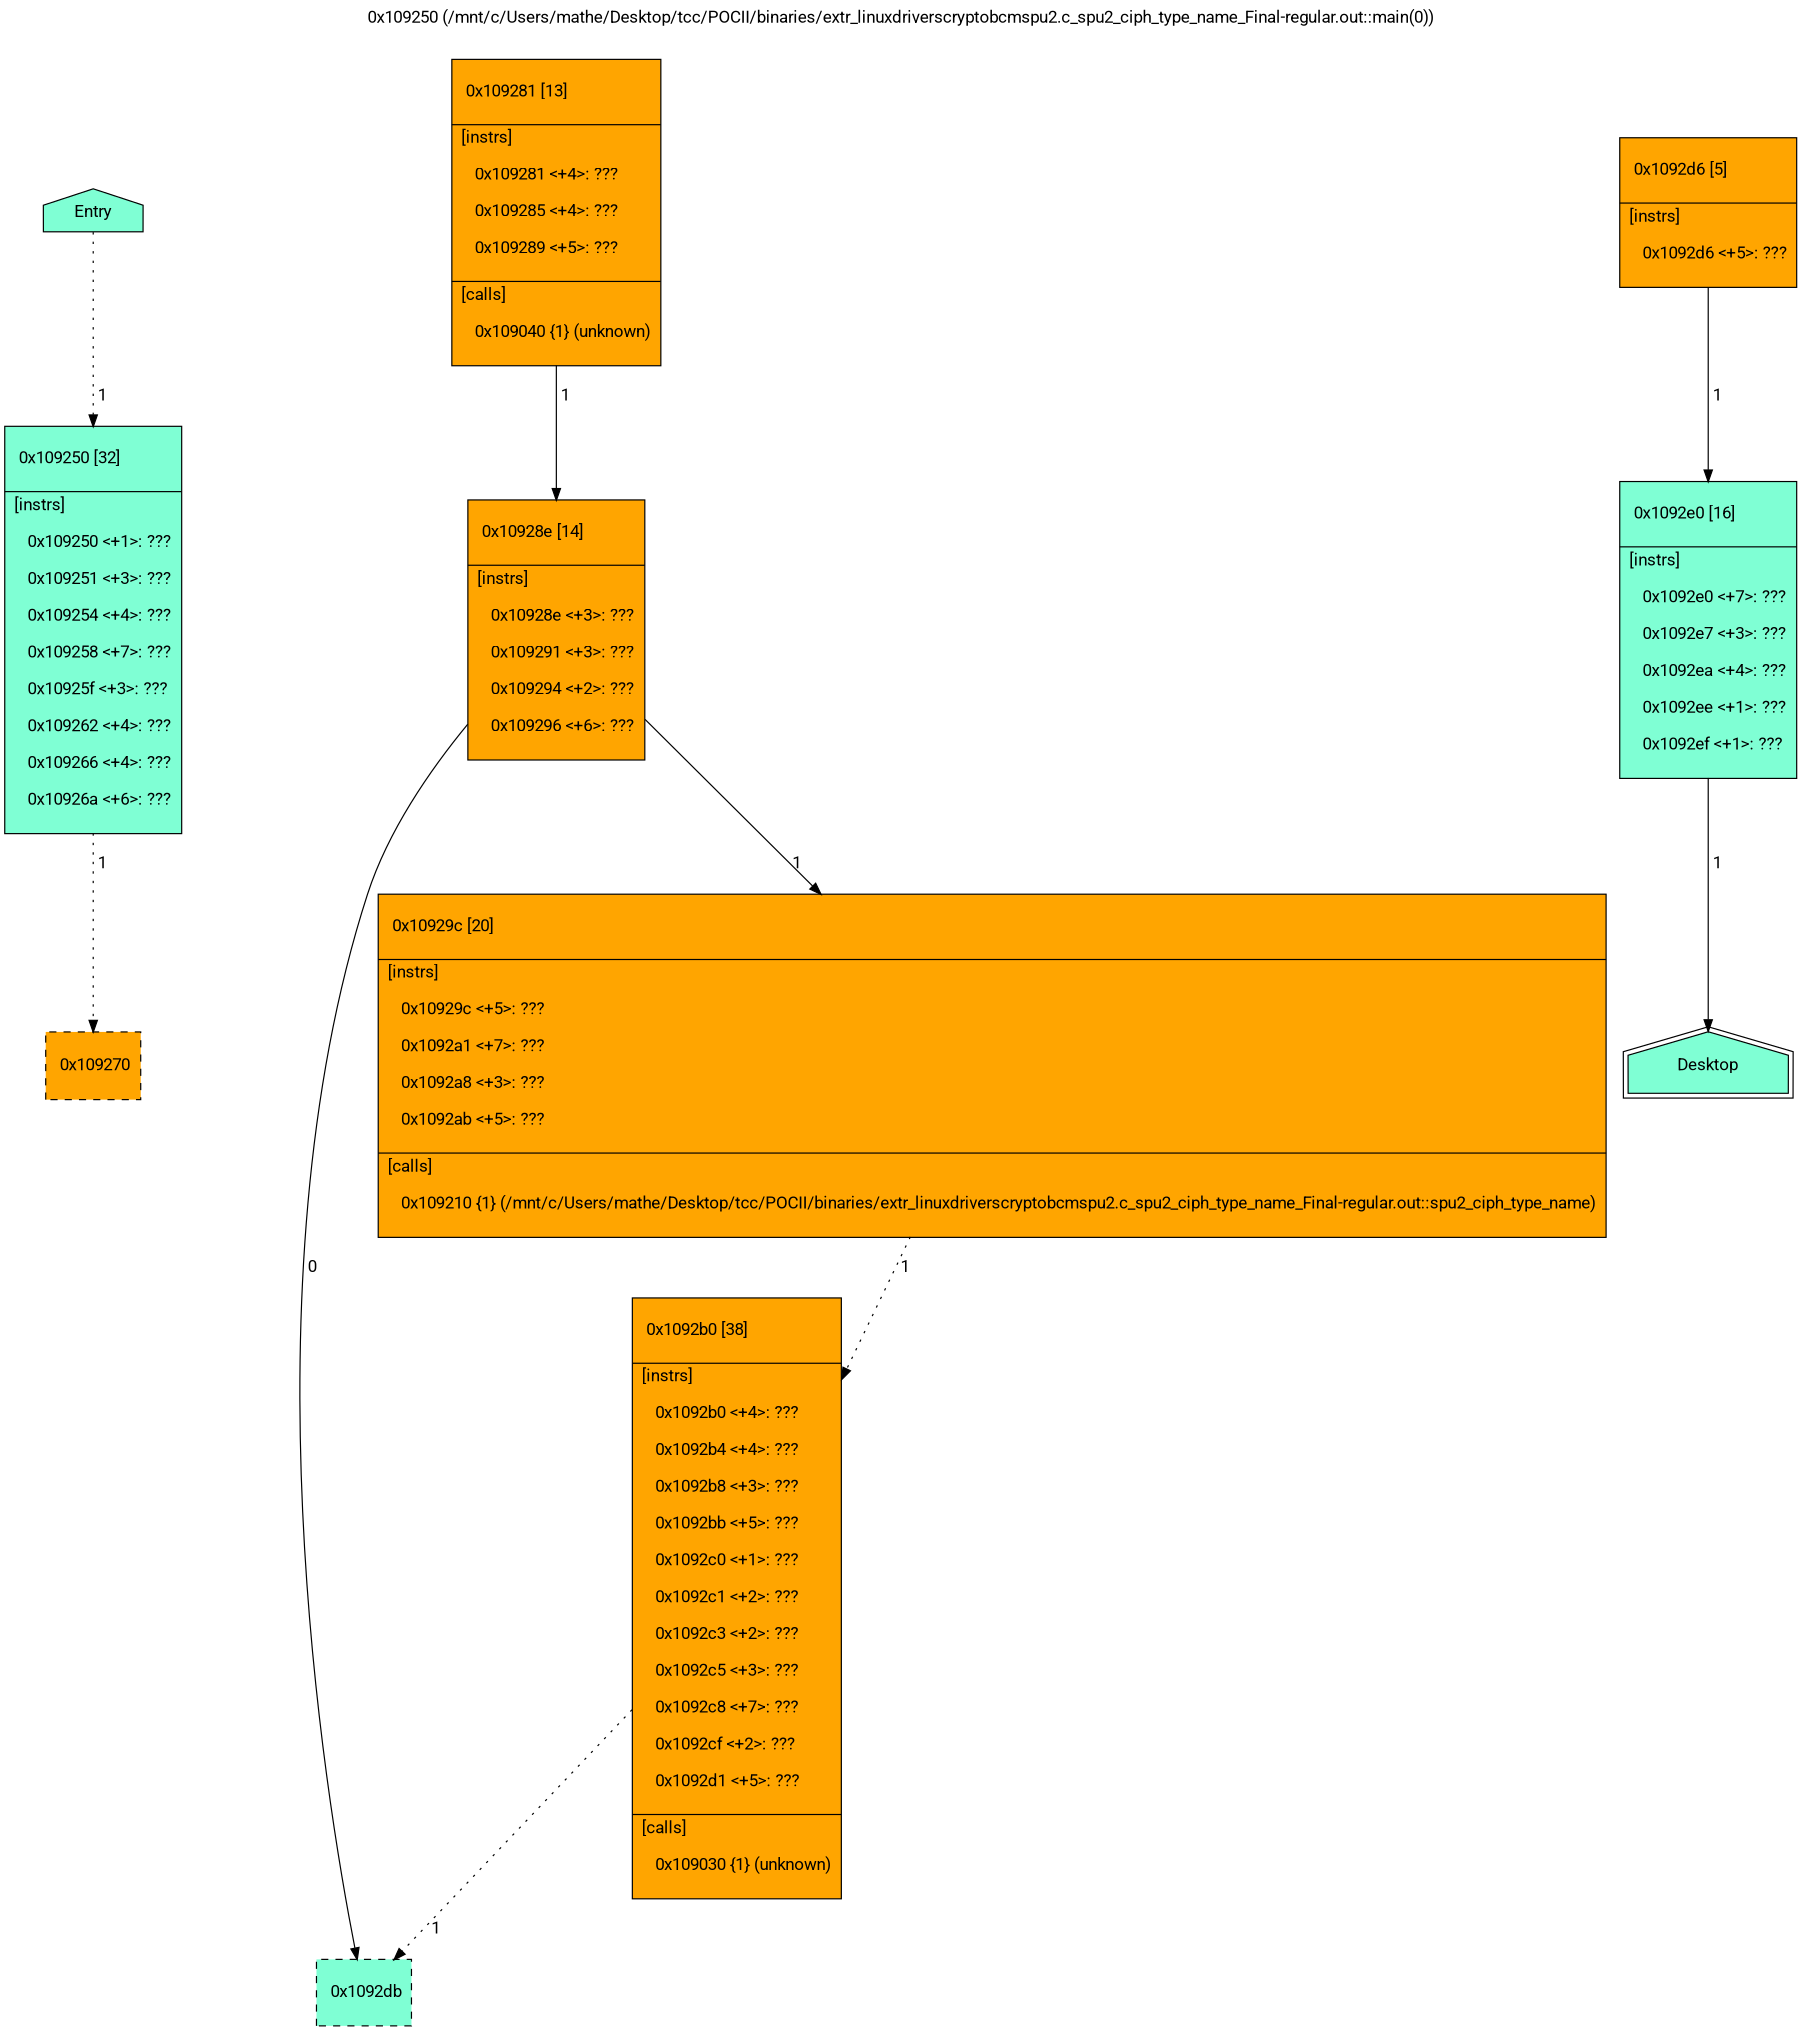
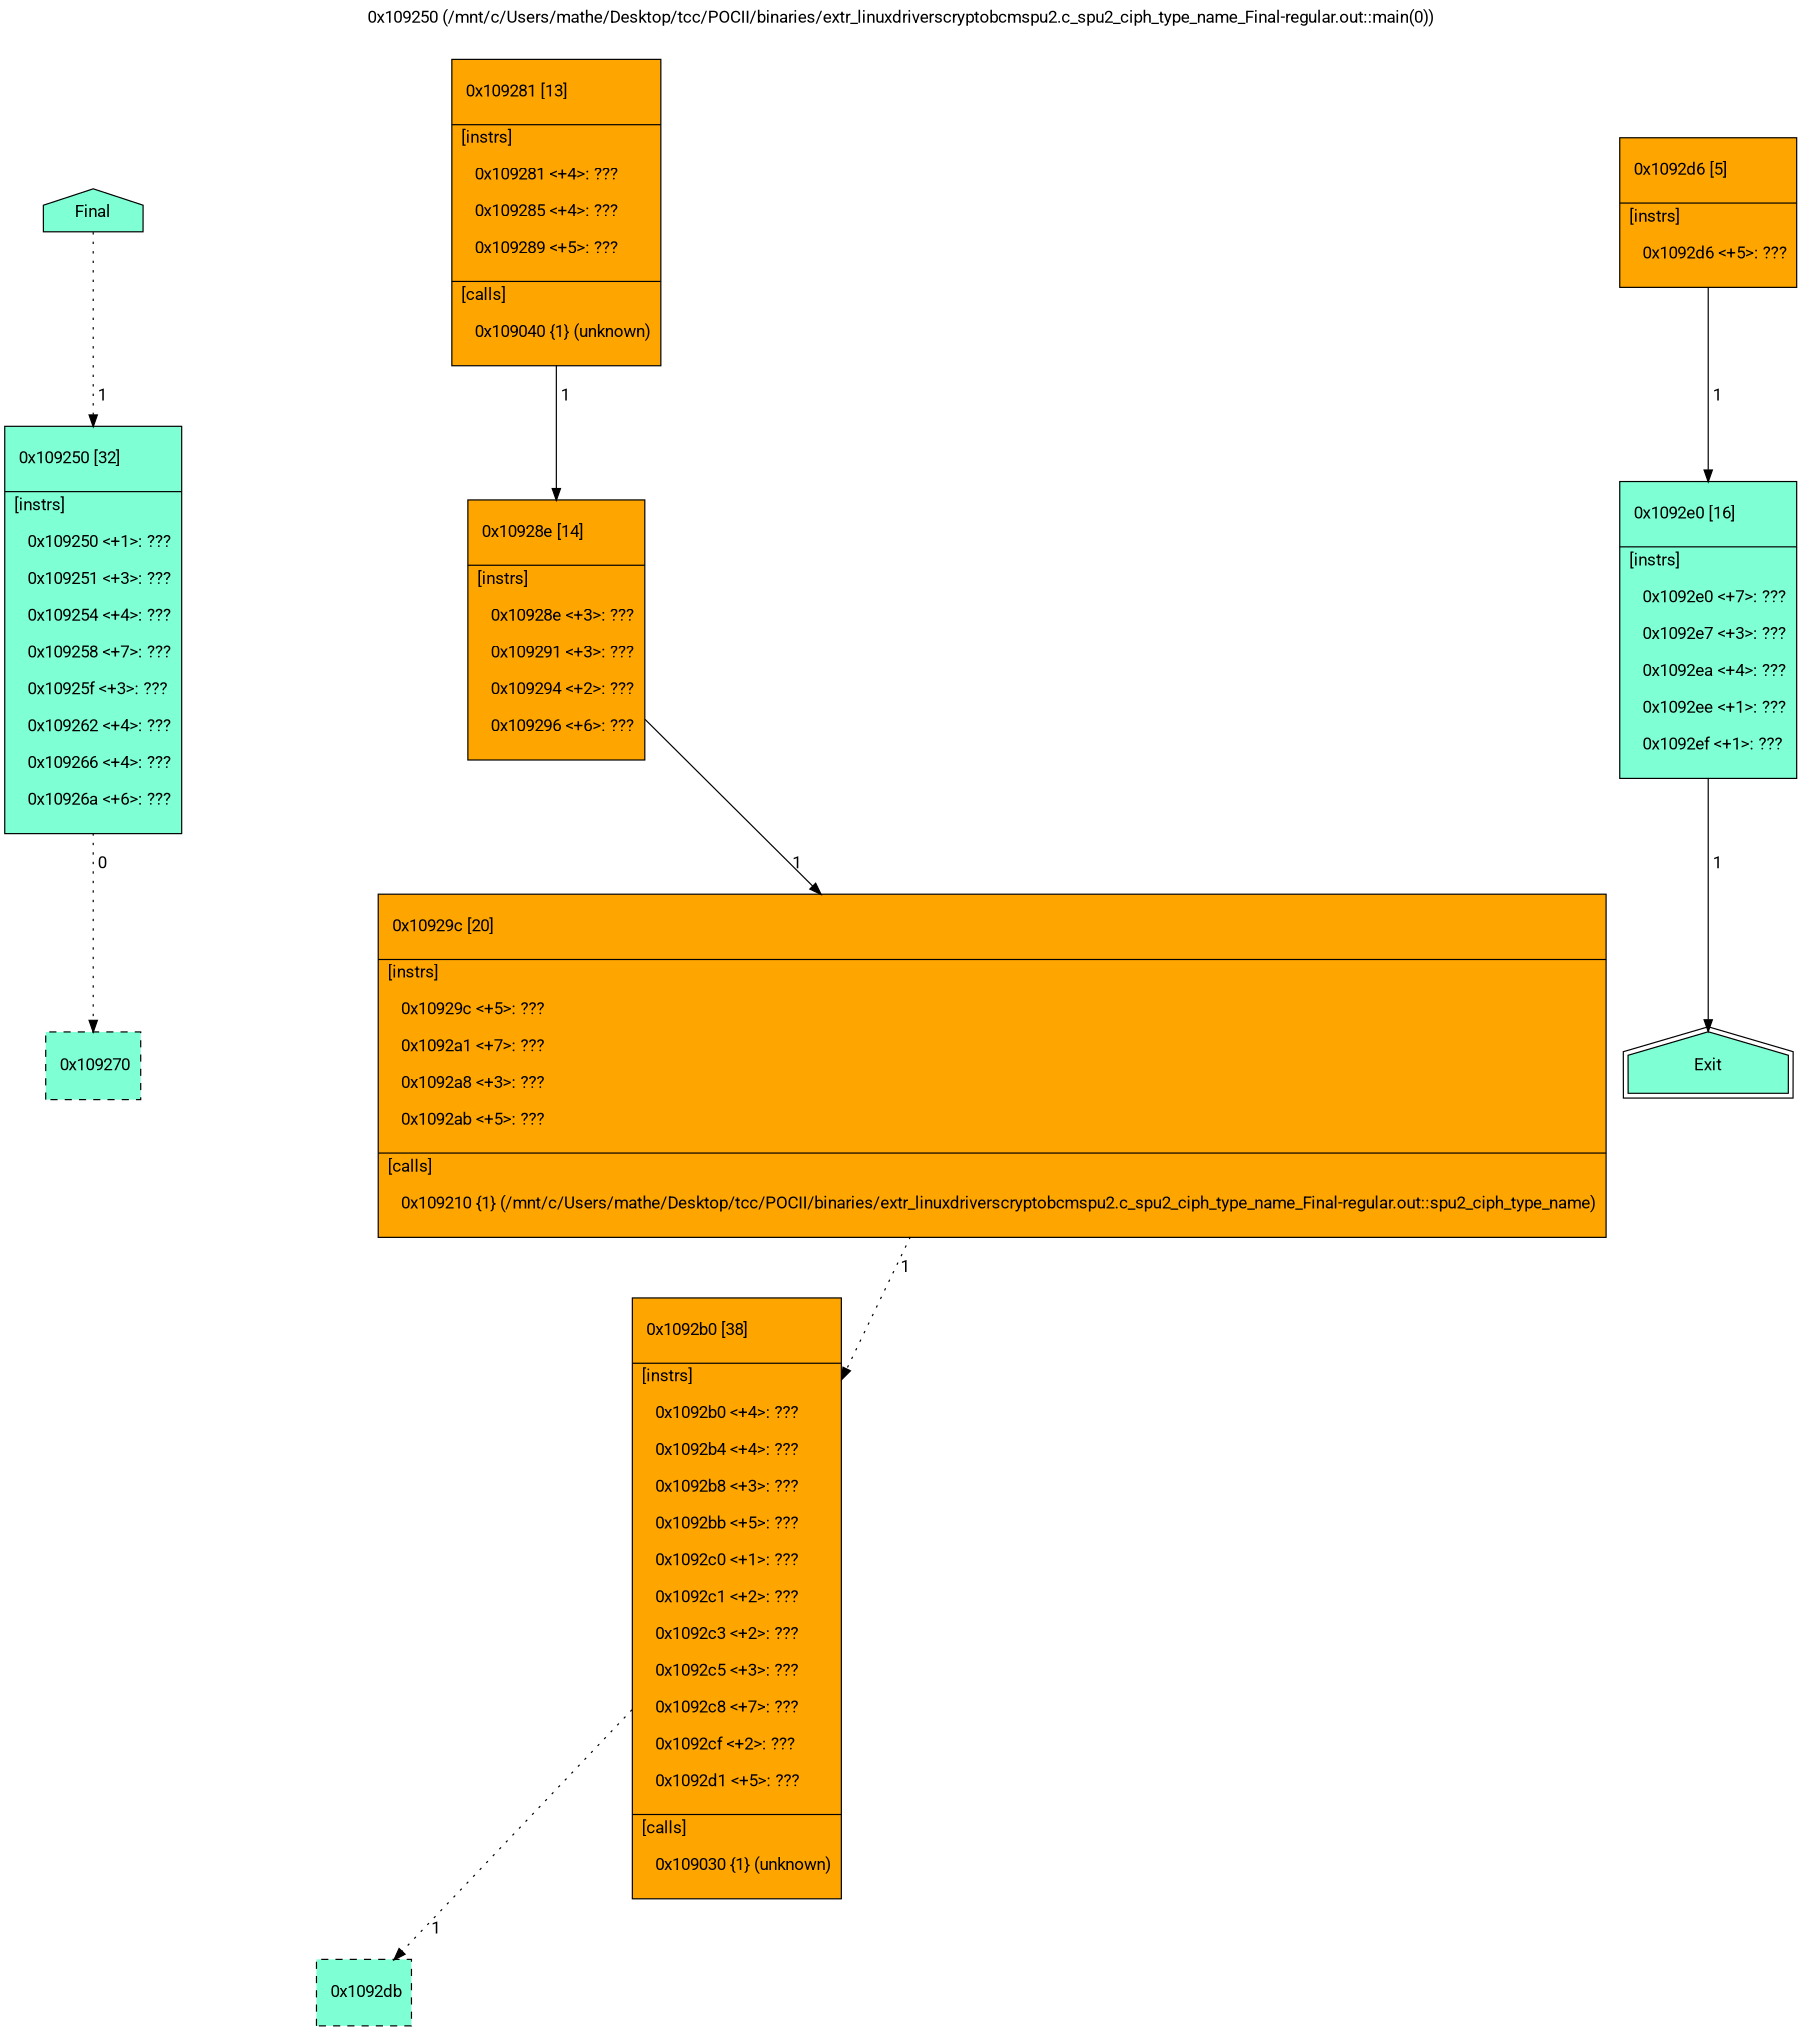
node "Entry": label "Entry" -> "Final"
edge "0x109250 [32]" -> "0x109270": label " 1" -> " 0"
node "0x109270": fillcolor orange -> aquamarine
node "Desktop": label "Desktop" -> "Exit"
edge "0x10928e [14]" -> "0x1092db": removed, label "0"
